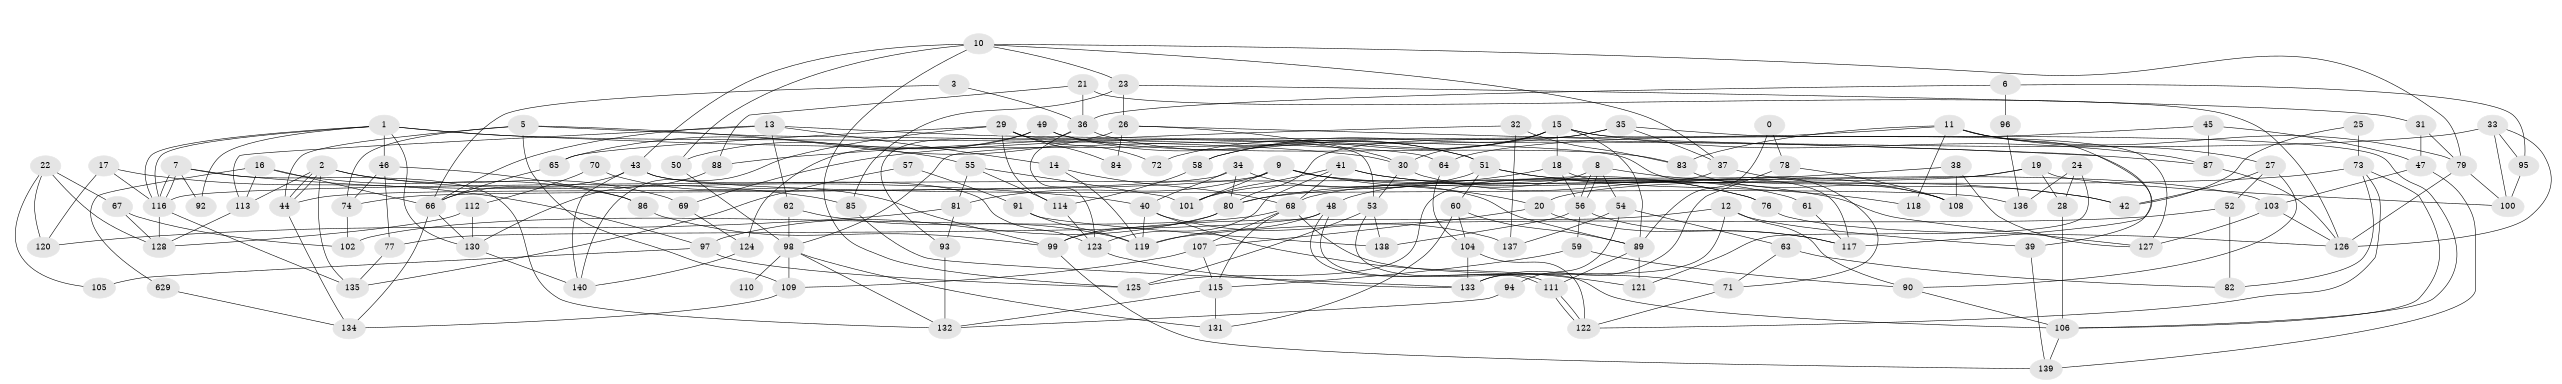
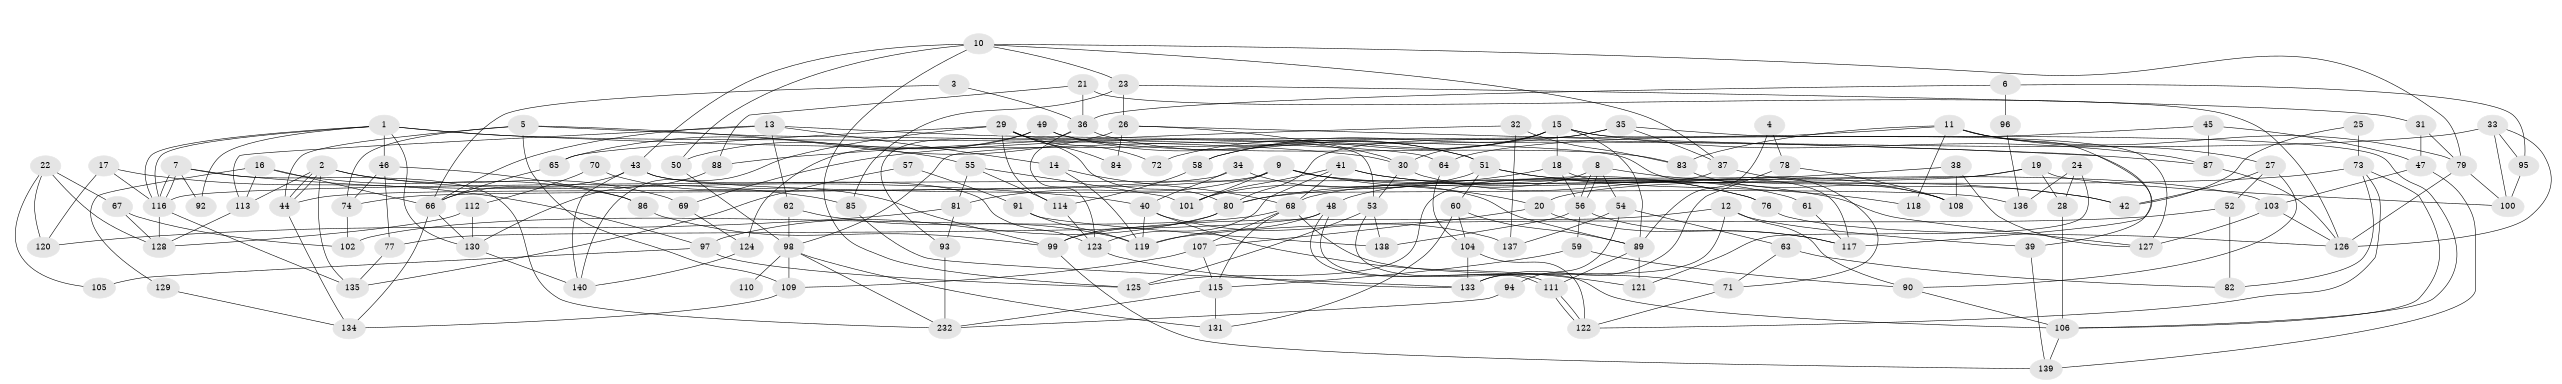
node "0": label "0" -> "4"
edge "34" -- "80": now "29" -- "80"
node "629": label "629" -> "129"
node "132": label "132" -> "232"
